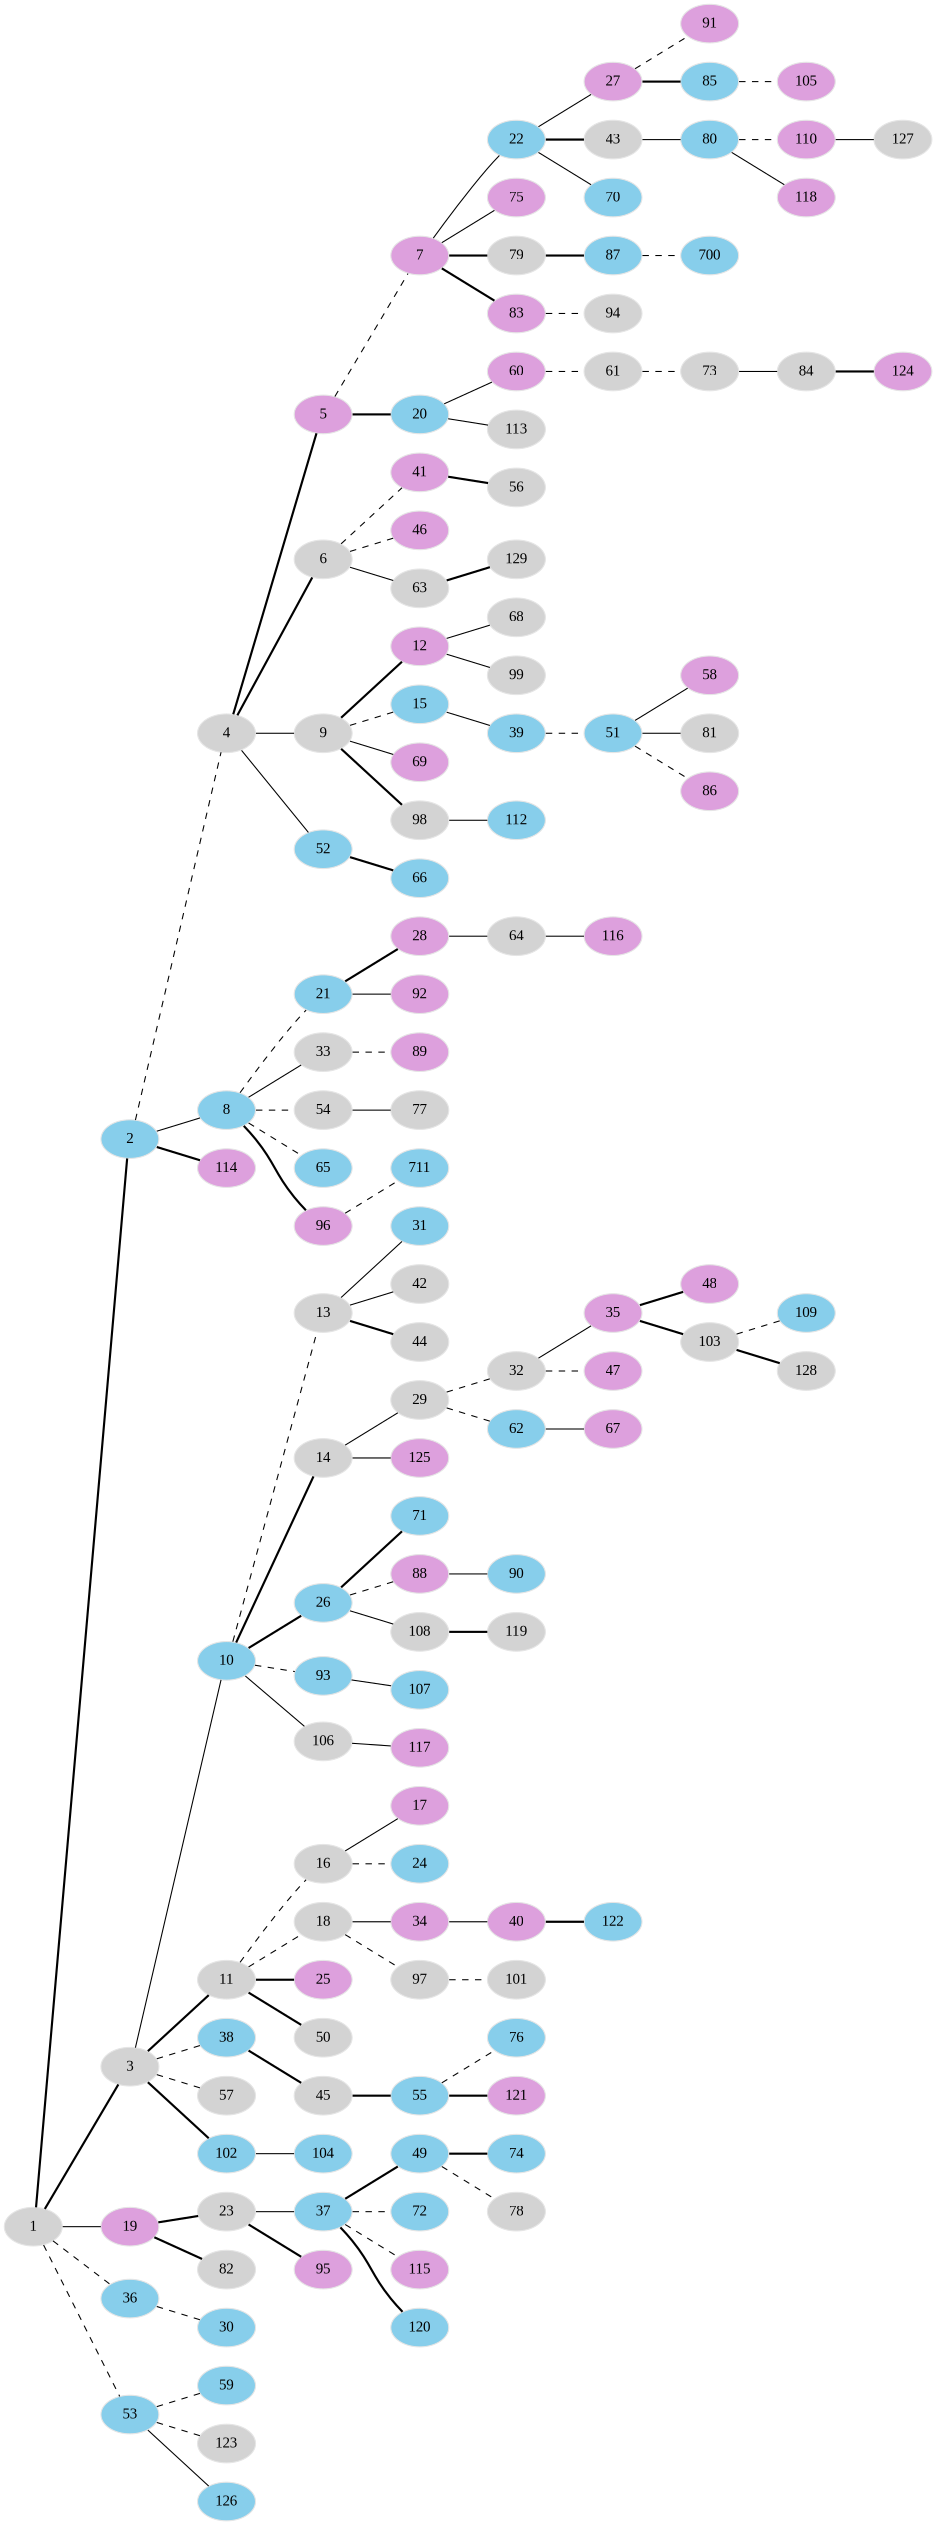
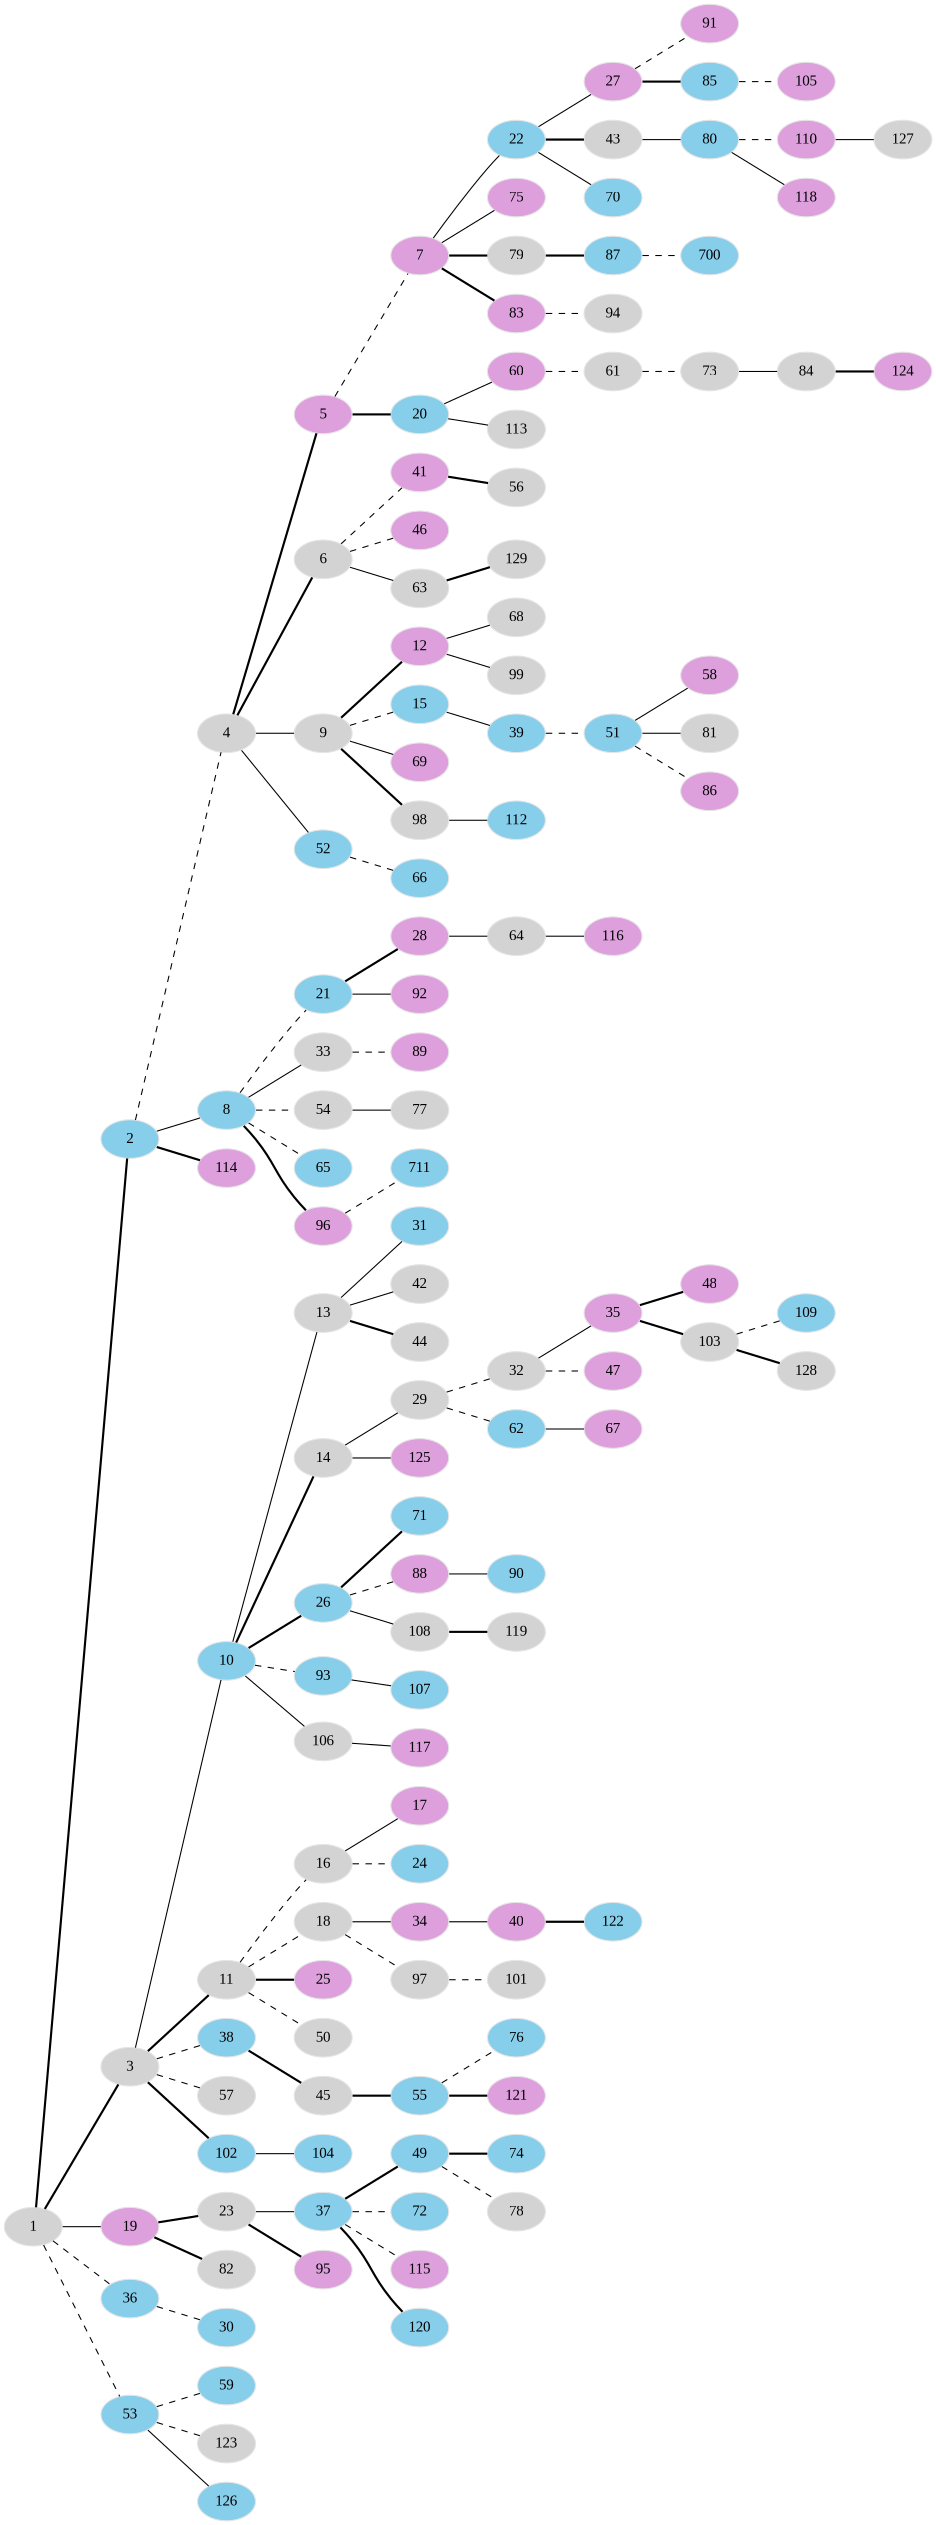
edge "52" -- "66": style bold -> dashed
edge "13" -- "10": style dashed -> solid
edge "11" -- "50": style bold -> dashed
